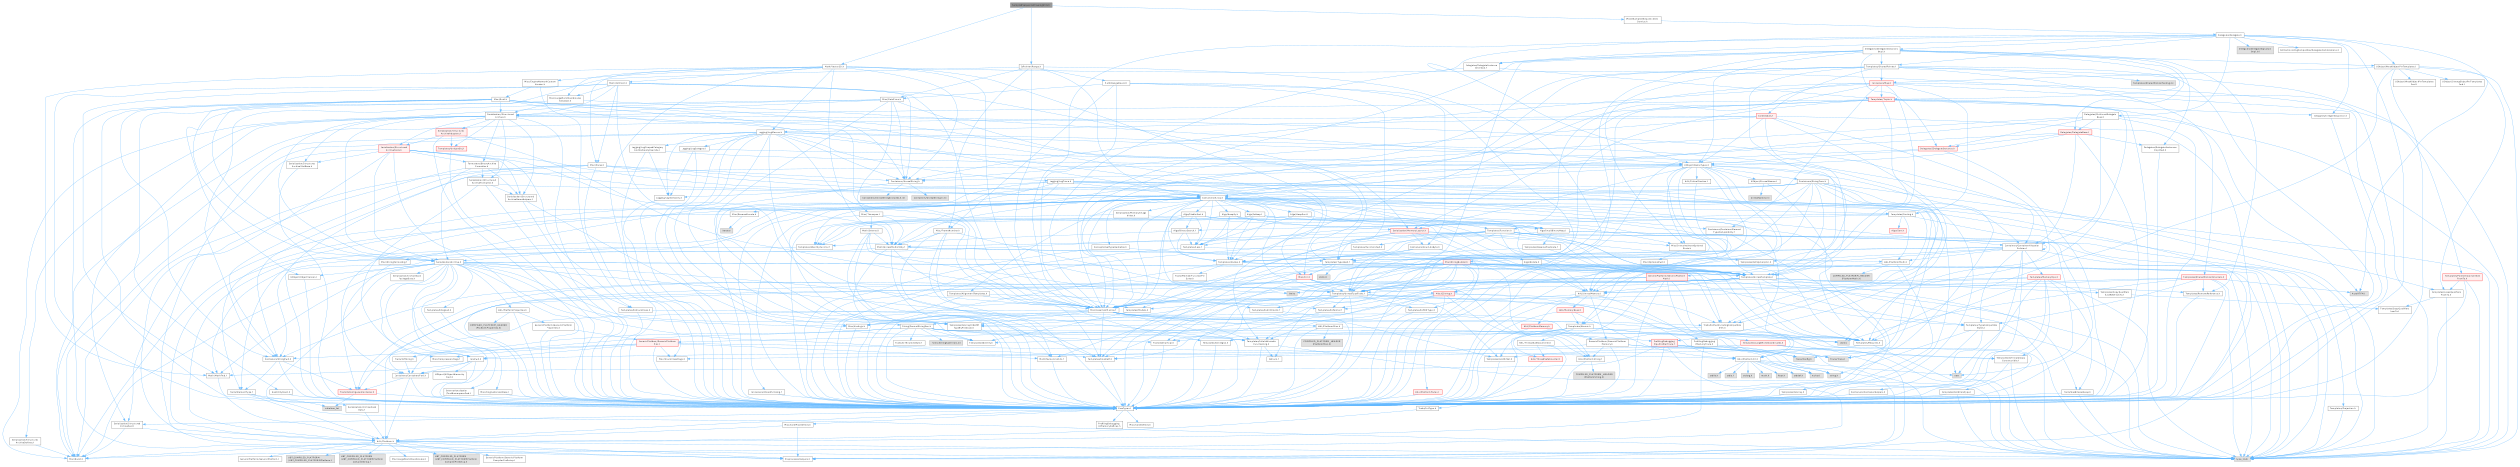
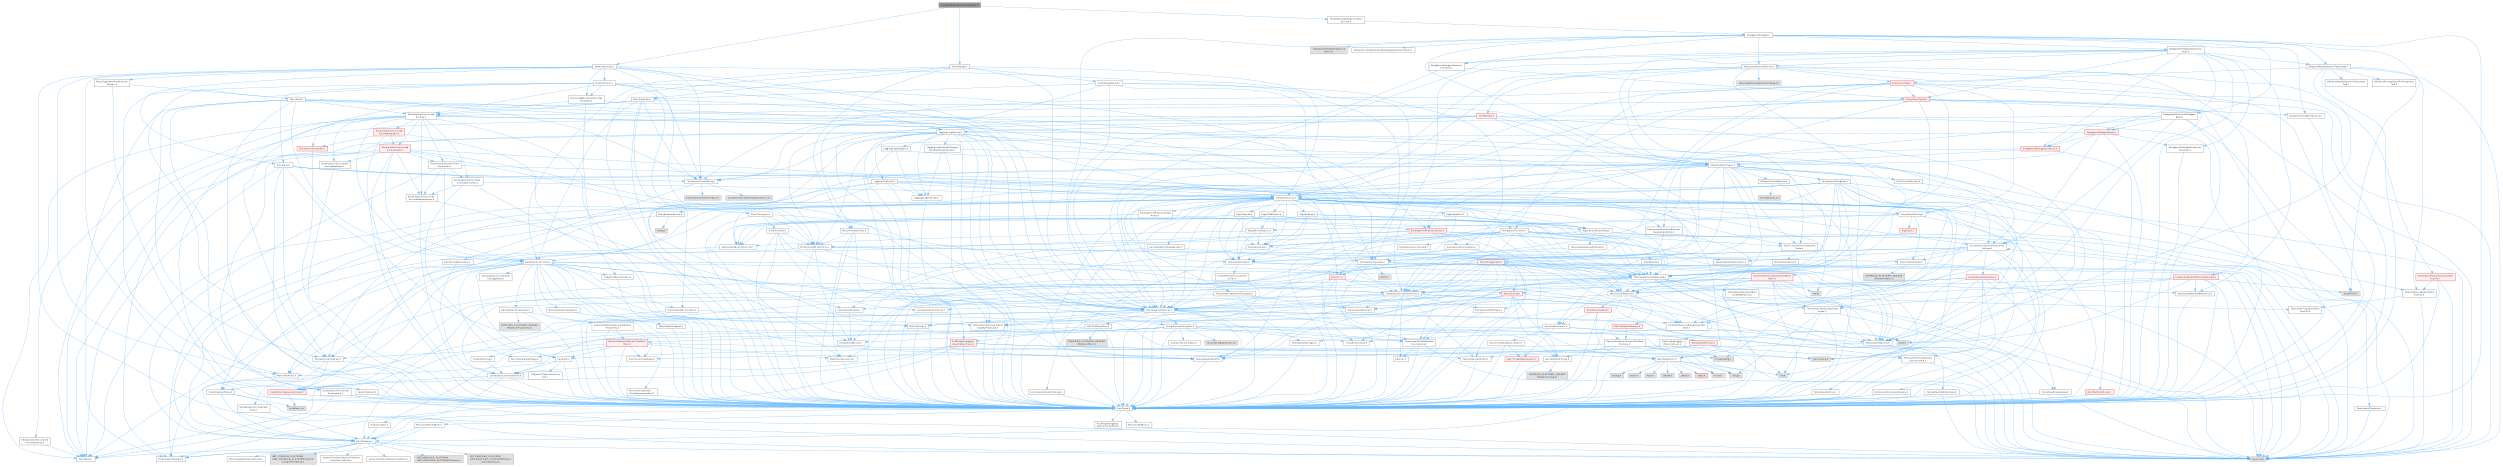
node "IsPointer/Range.h": label "IsPointer/Range.h" -> "Math/Range.h"
node "Templates/LargeWorldCoordinates.h": label "Templates/LargeWorldCoordinates.h" -> "Templates/IsTrivial.h"
node "stdio.h": color grey60 -> red
edge "CoreTypes.h" -> "Serialization/Structured ArchiveFwd.h": reversed
